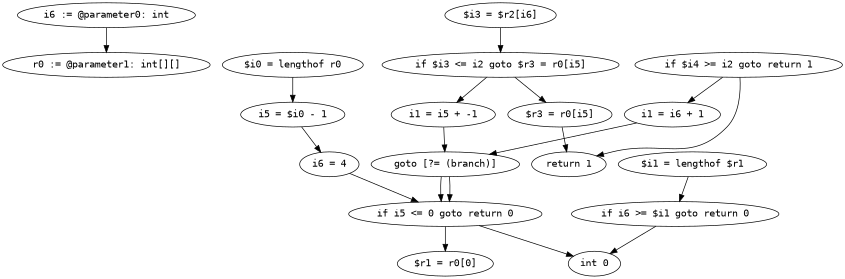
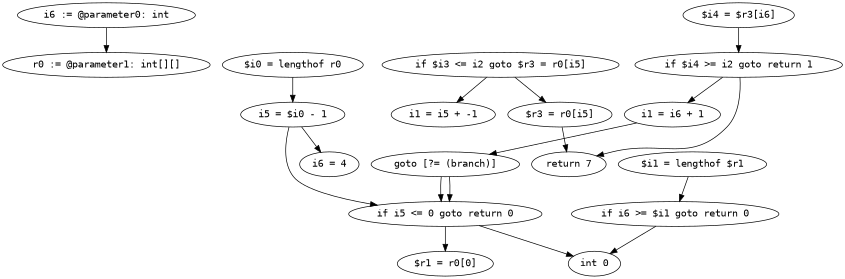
node "$i3 = $r2[i6]": removed
node "$i4 = $r3[i6]": added
edge "i1 = i5 + -1" -> "goto [?= (branch)]": removed
node "return 1": label "return 1" -> "return 7"
edge "i6 = 4" -> "if i5 <= 0 goto return 0": now "i5 = $i0 - 1" -> "if i5 <= 0 goto return 0"
